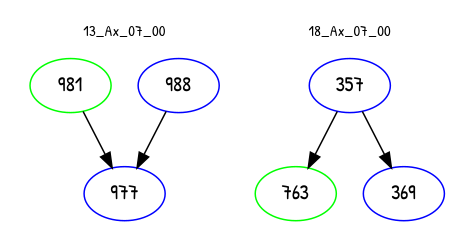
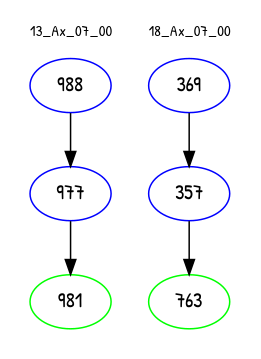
edge "981" -> "977": reversed
edge "357" -> "369": reversed
